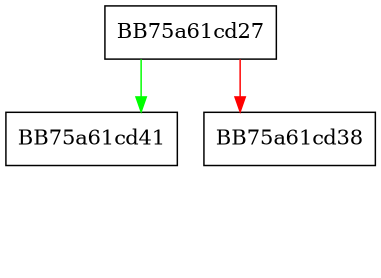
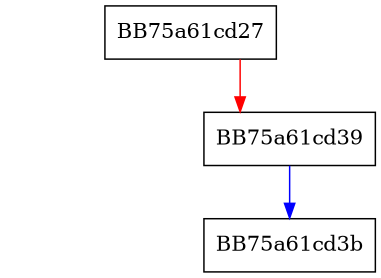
node "BB75a61cd41": removed
node "BB75a61cd38": label "BB75a61cd38" -> "BB75a61cd39"
node "BB75a61cd3b": added
